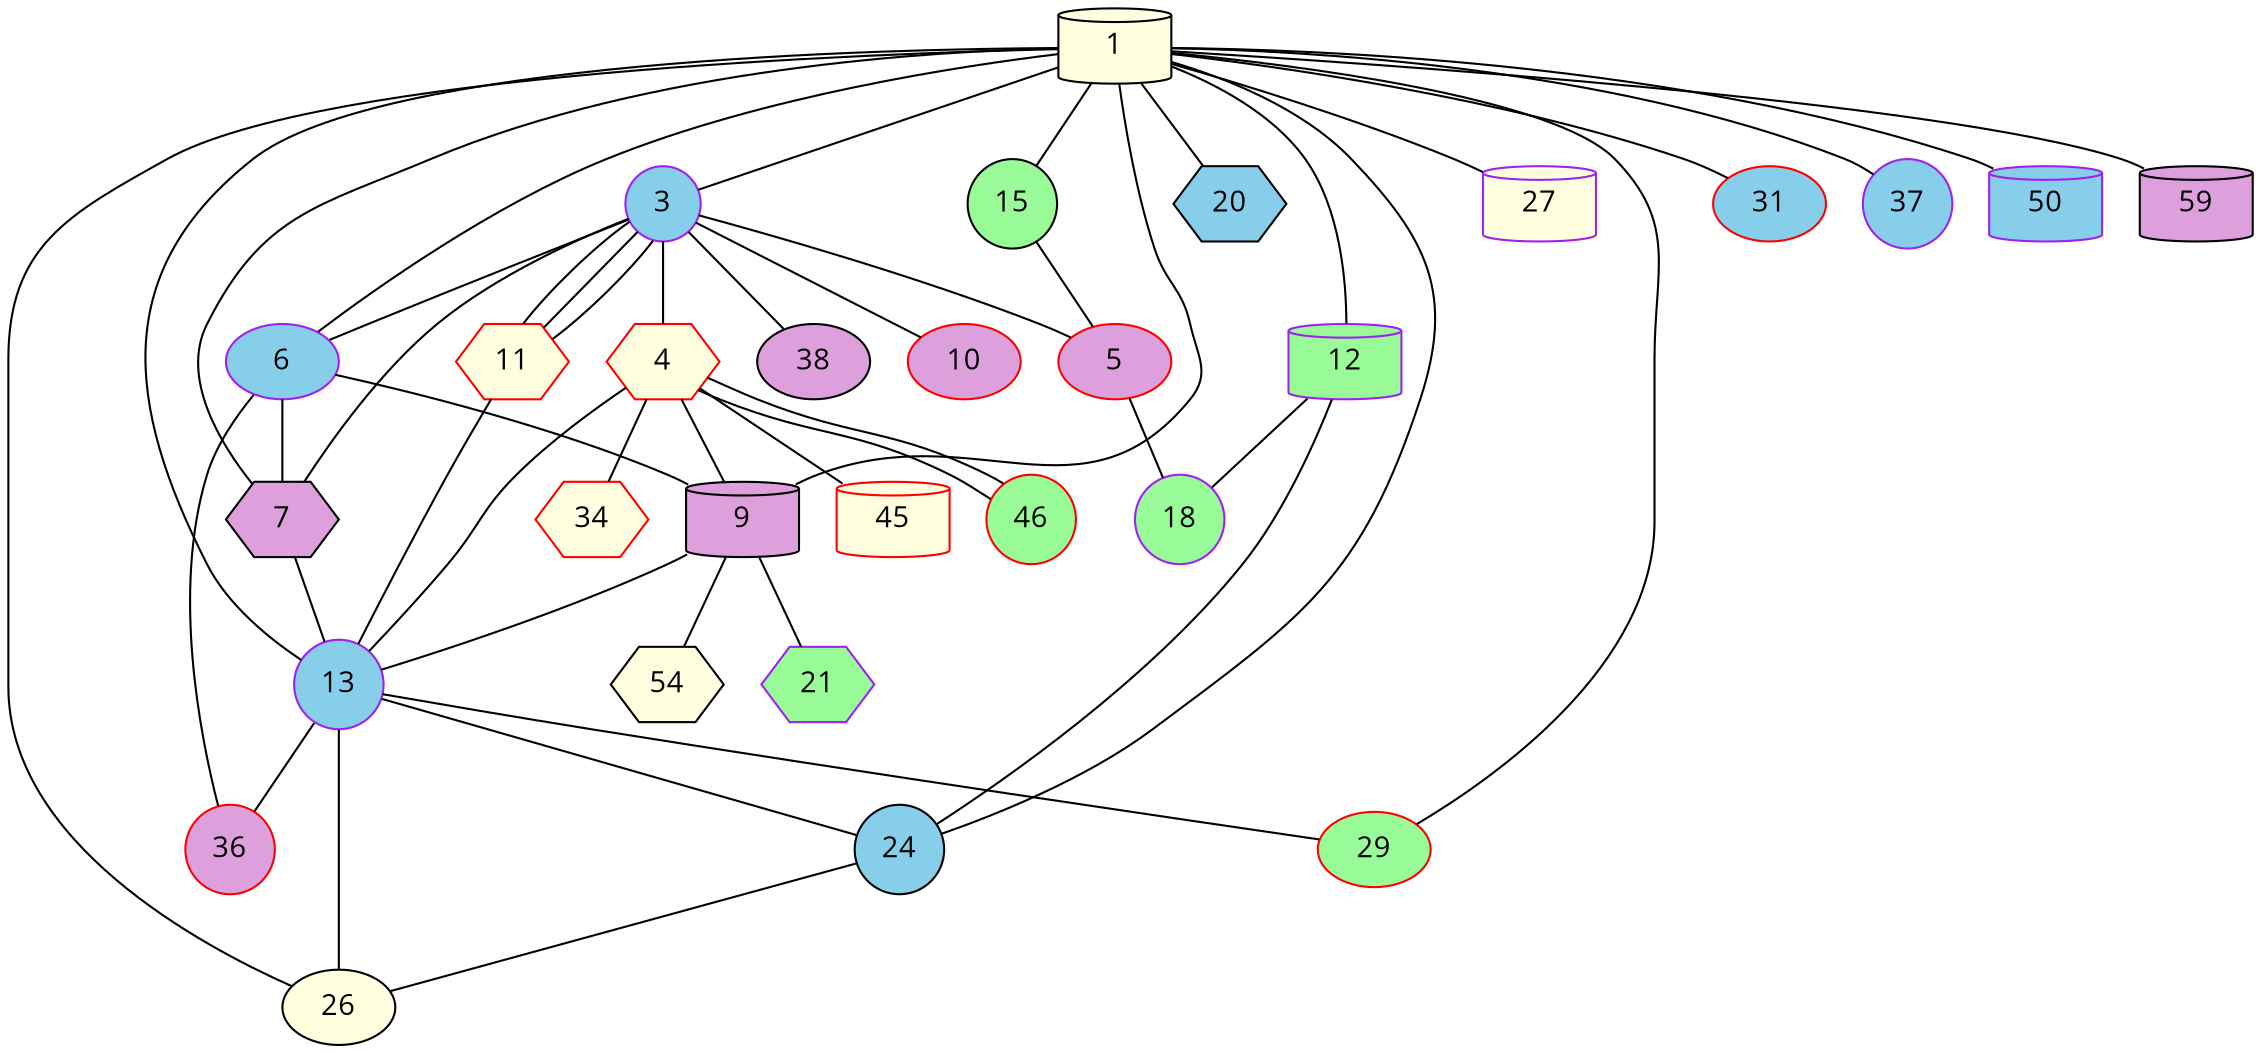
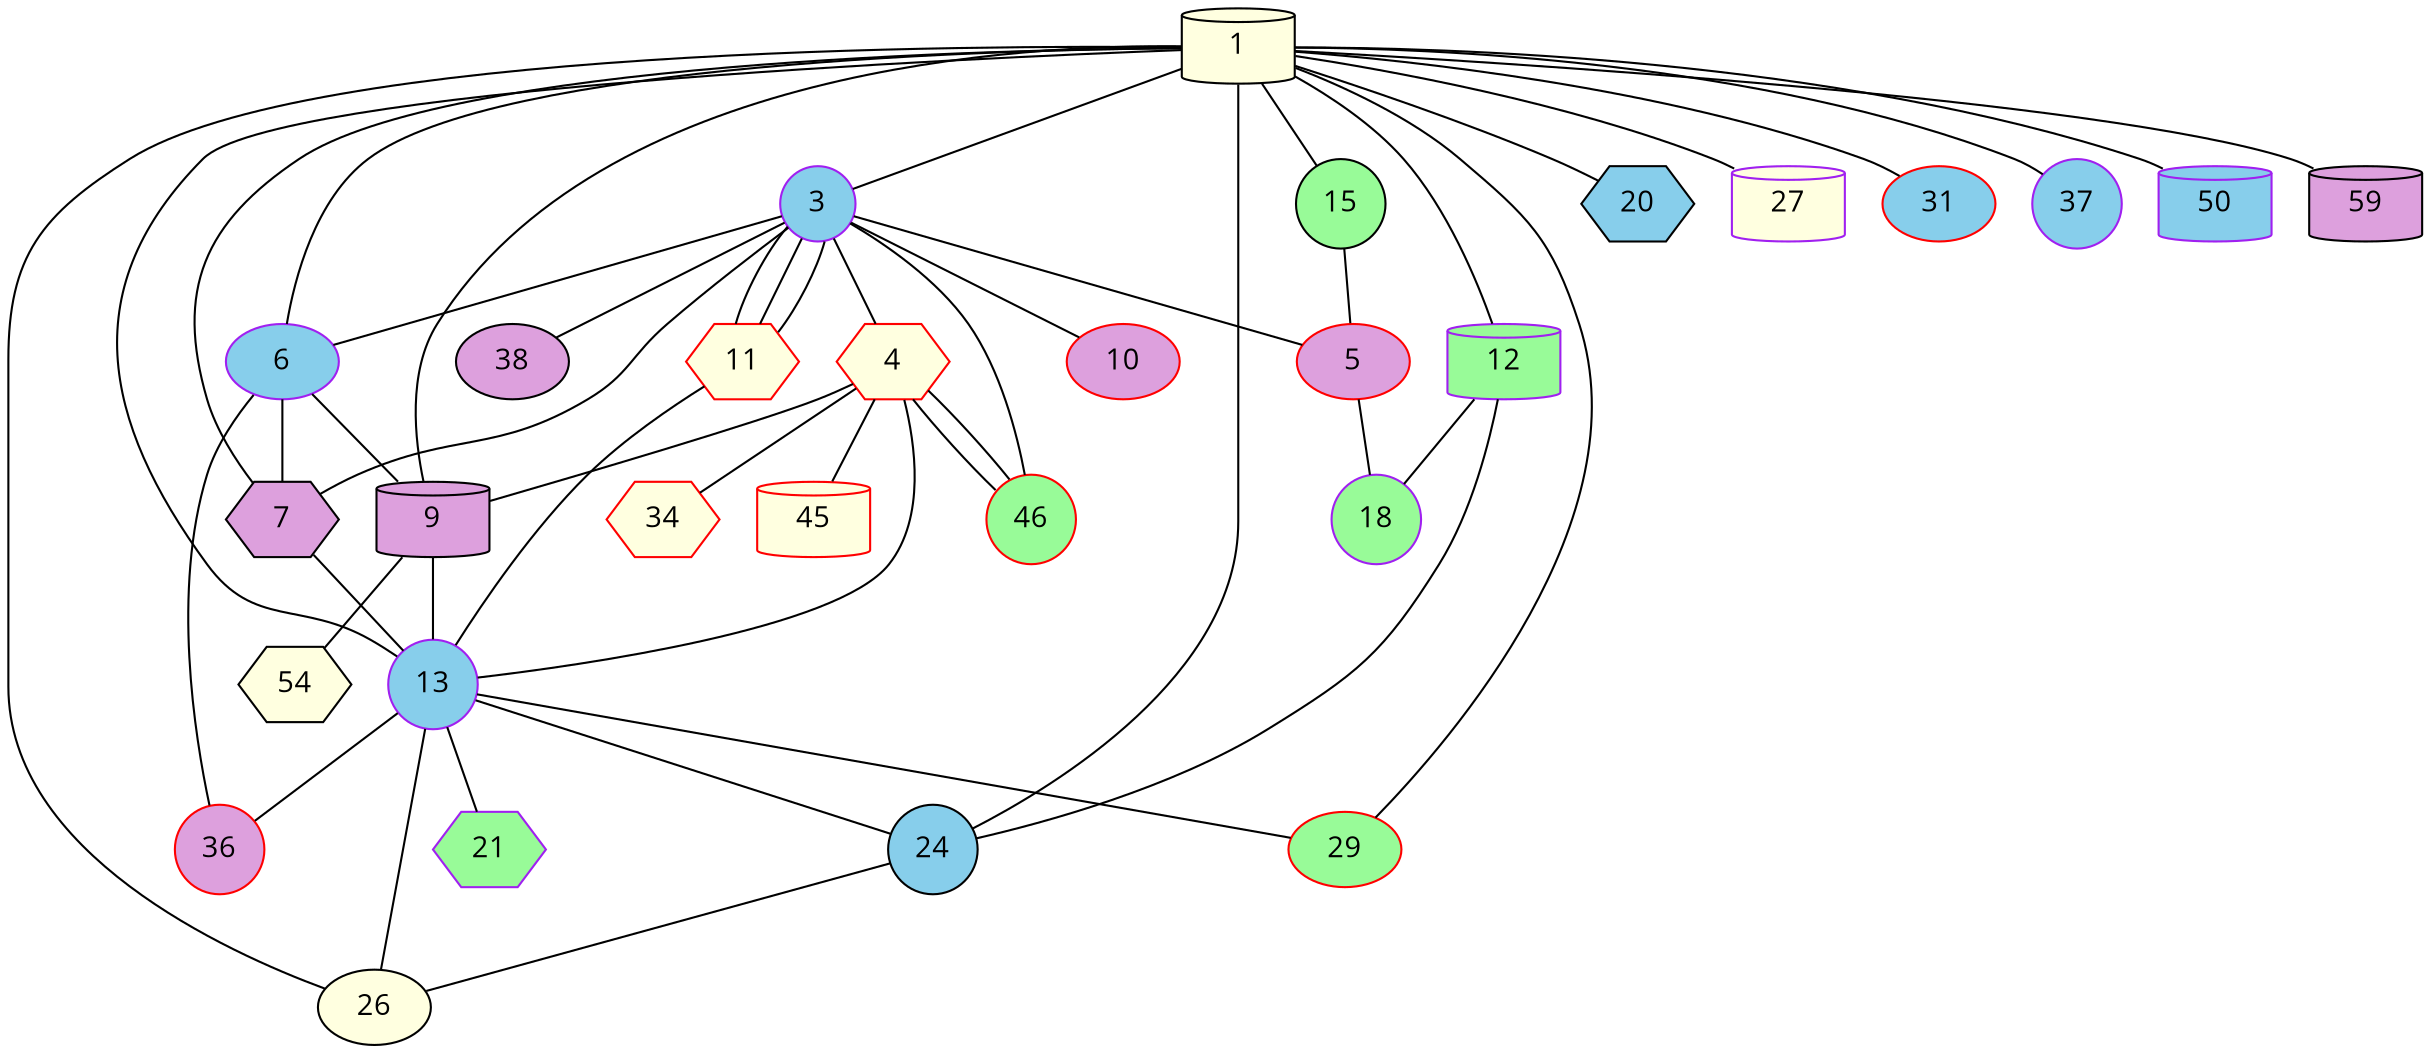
edge "3" -- "46": added
edge "9" -- "21": now "13" -- "21"
